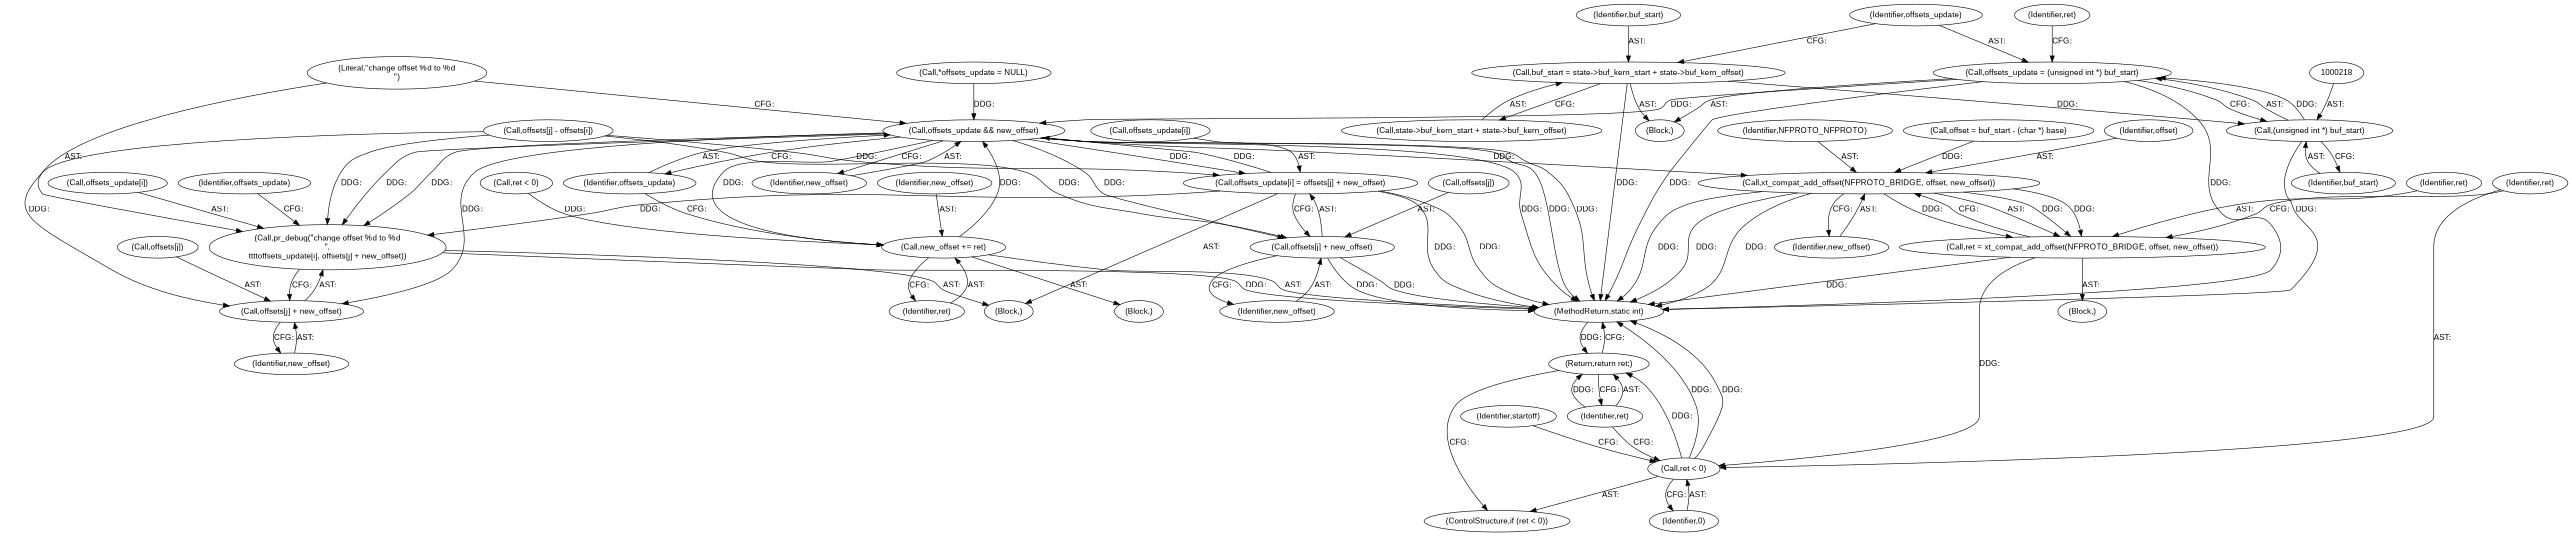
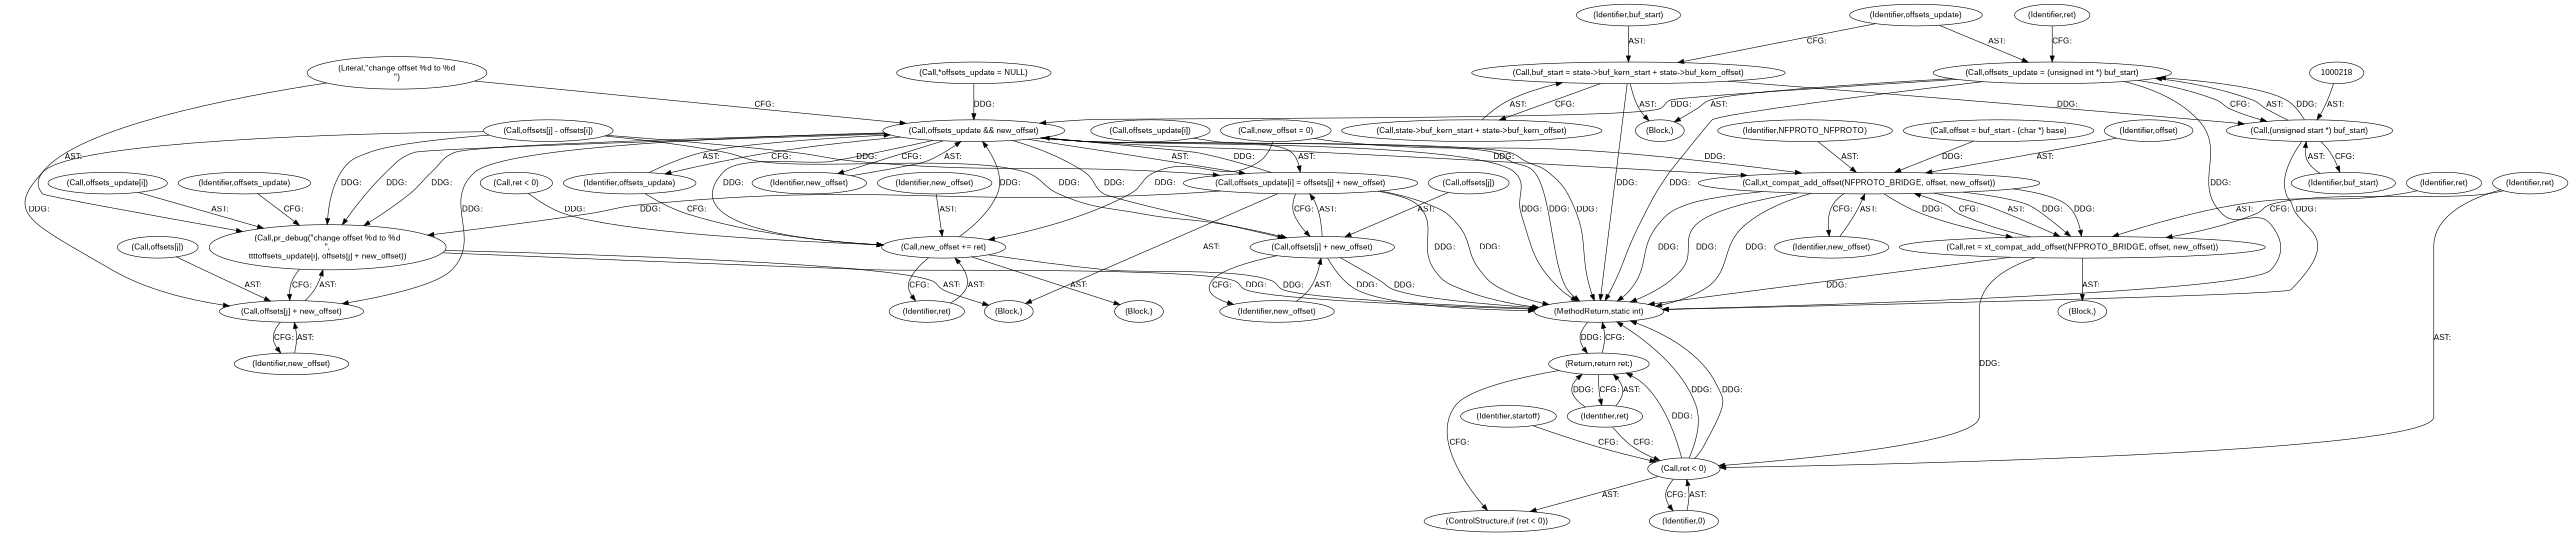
node "(Call,new_offset = 0)": added
node "(Call,(unsigned int *) buf_start)": label "(Call,(unsigned int *) buf_start)" -> "(Call,(unsigned start *) buf_start)"
edge "(Call,offsets_update && new_offset)" -> "(Call,offsets_update[i] = offsets[j] + new_offset)": label "DDG: " -> "AST: "
edge "(Call,new_offset += ret)" -> "(MethodReturn,static int)": label "AST: " -> "DDG: "
